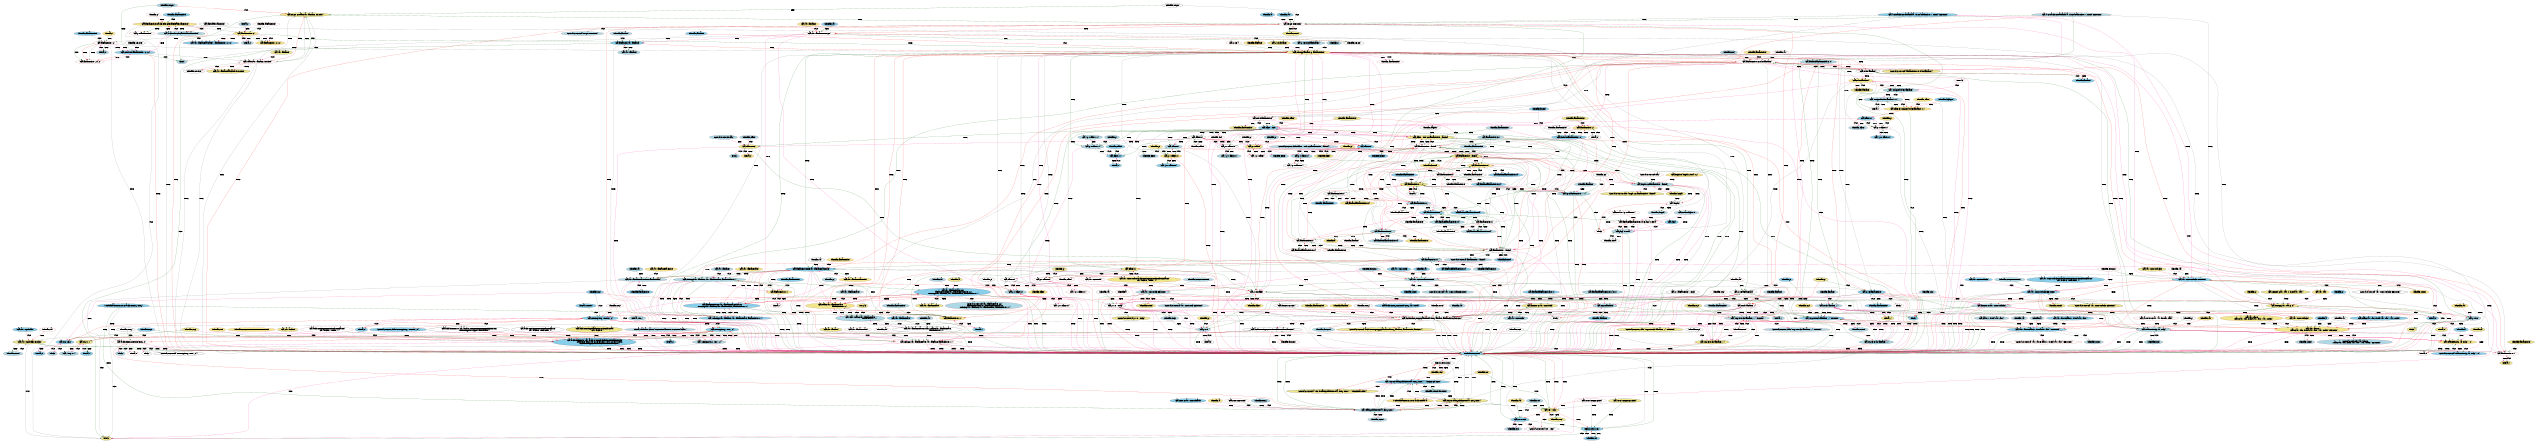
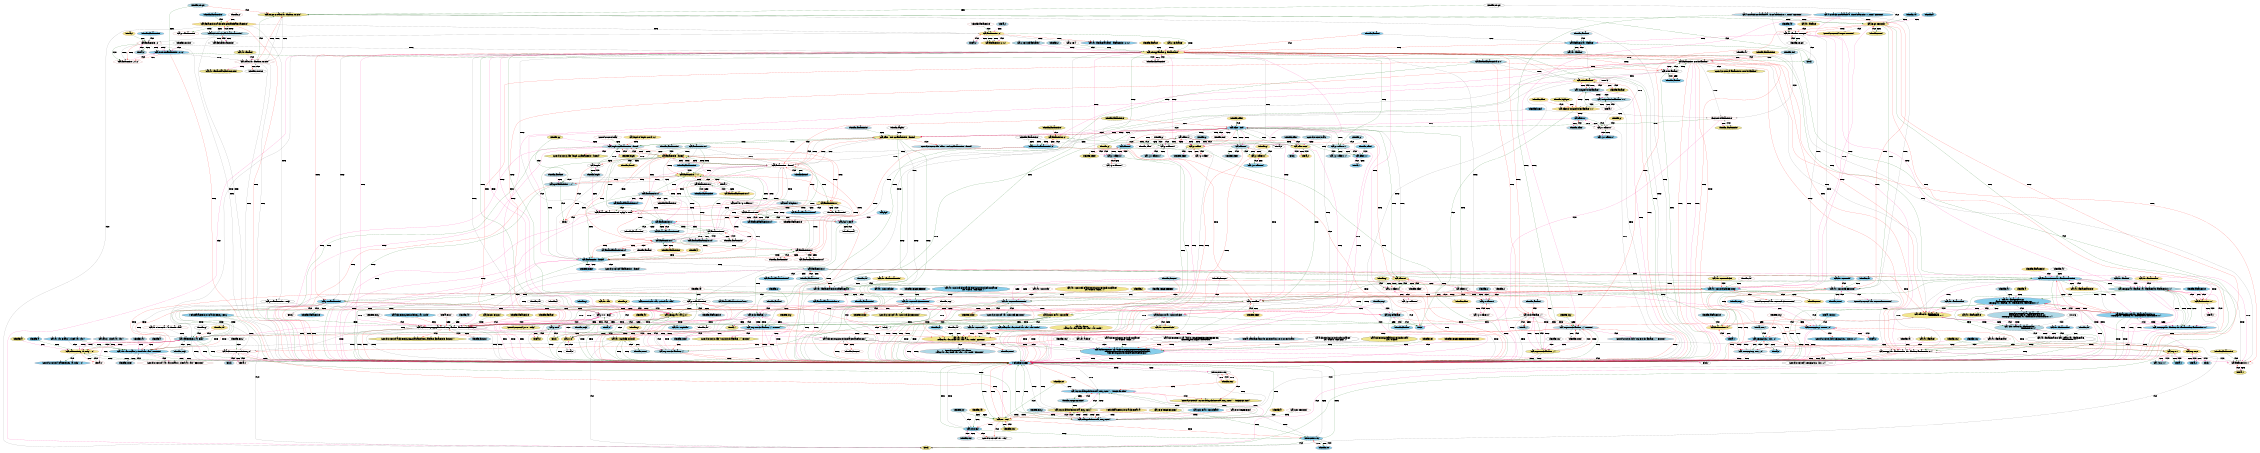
node "(Call,newptr == NULL)": fillcolor white -> khaki
node "(ControlStructure,if (newptr == NULL))": fillcolor lightblue -> khaki
edge "(Call,archive_le16dec(file_header.name_size))" -> "(Call,newsize = filename_size * 2 + 2)": now "(Call,archive_le16dec(file_header.name_size))" -> "(Call,file_header.name_size)"
edge "(Call,memcpy(filename, p, filename_size))" -> "(Call,p + 8 > endp)": removed, label "DDG:"
edge "(Call,filename_size != strlen(filename))" -> "(Call,filename_size == rar->filename_save_size)": removed, label "DDG:"
node "(Identifier,highbyte)": fillcolor skyblue -> khaki
edge "(Call,memcpy(filename, p, filename_size))" -> "(Call,p[cp] + extra)": removed, label "DDG:"
node "(Call,end = filename_size)": label "(Call,end = filename_size)" -> "(Block,end = filename_size)"
edge "(Call,offset += 2)" -> "(Call,offset < end)": added, label "DDG:"
edge "(Call,offset < end && filename_size < fn_end)" -> "(Call,length && filename_size < fn_end)": added, label "DDG:"
edge "(Call,p + offset + 1)" -> "(Call,*(p + offset + 1))": added, label "AST:"
node "(Identifier,cp)": fillcolor white -> khaki
edge "(Call,filename_size != strlen(filename))" -> "(Call,realloc(rar->filename_save, filename_size + 1))": label "CFG: " -> "DDG: "
node "(Call,filename_size > fn_end)": fillcolor white -> skyblue
node "(Call,memset(&rar->salt, 0, sizeof(rar->salt)))": fillcolor khaki -> skyblue
node "1001246": fillcolor khaki -> white
node "(Call,fn_sconv = sconv)": fillcolor white -> khaki
node "(Identifier,errno)": label "(Identifier,errno)" -> "(Literal,errno)"
edge "(Call,p += offset)" -> "(Call,read_exttime(p, rar, endp))": label "CFG: " -> "DDG: "
node "(Call,&a->archive)": fillcolor khaki -> white
node "(Call,p + 8)": fillcolor lightblue -> khaki
edge "(Call,(rar->dbo = calloc(1, sizeof(*rar->dbo))) == NULL)" -> "(Call,rar->unp_buffer = NULL)": reversed
node "(Call,strp += 2)": fillcolor skyblue -> khaki
edge "(Call,newptr = realloc(rar->filename, newsize))" -> "(MethodReturn,RET)": reversed
node "(Call,ret2 = read_symlink_stored(a, entry, sconv))": label "(Call,ret2 = read_symlink_stored(a, entry, sconv))" -> "(Call,ret2 = read_strlen_stored(a, entry, sconv))"
node "(Identifier,sconv)": removed
